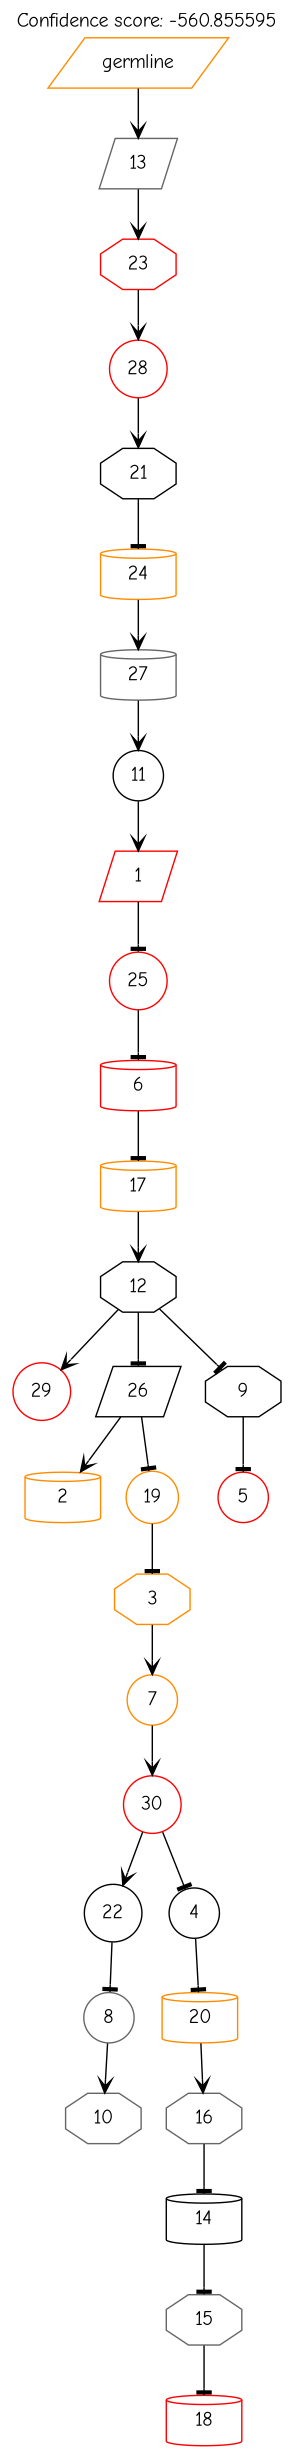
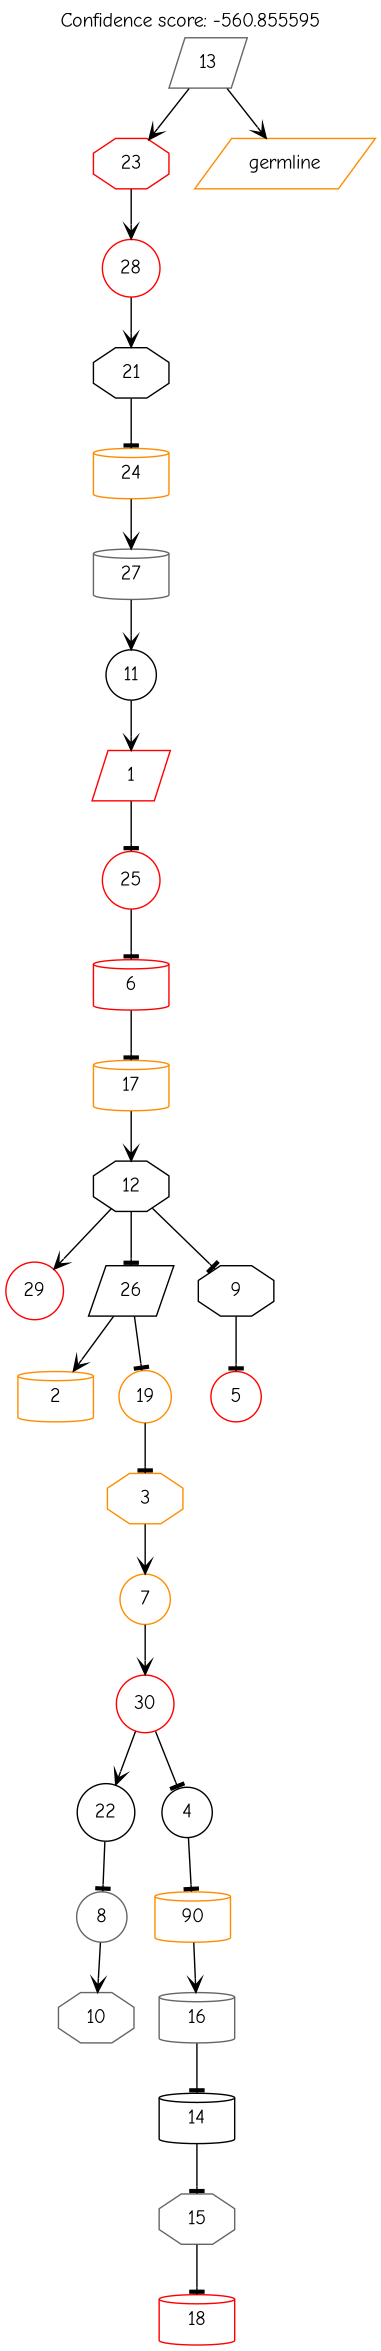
edge "germline" -> "13": reversed
node "20": label "20" -> "90"
node "16": shape octagon -> cylinder
